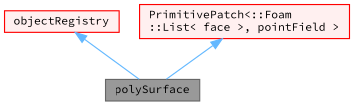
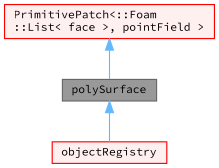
edge "polySurface" -> "objectRegistry": reversed
